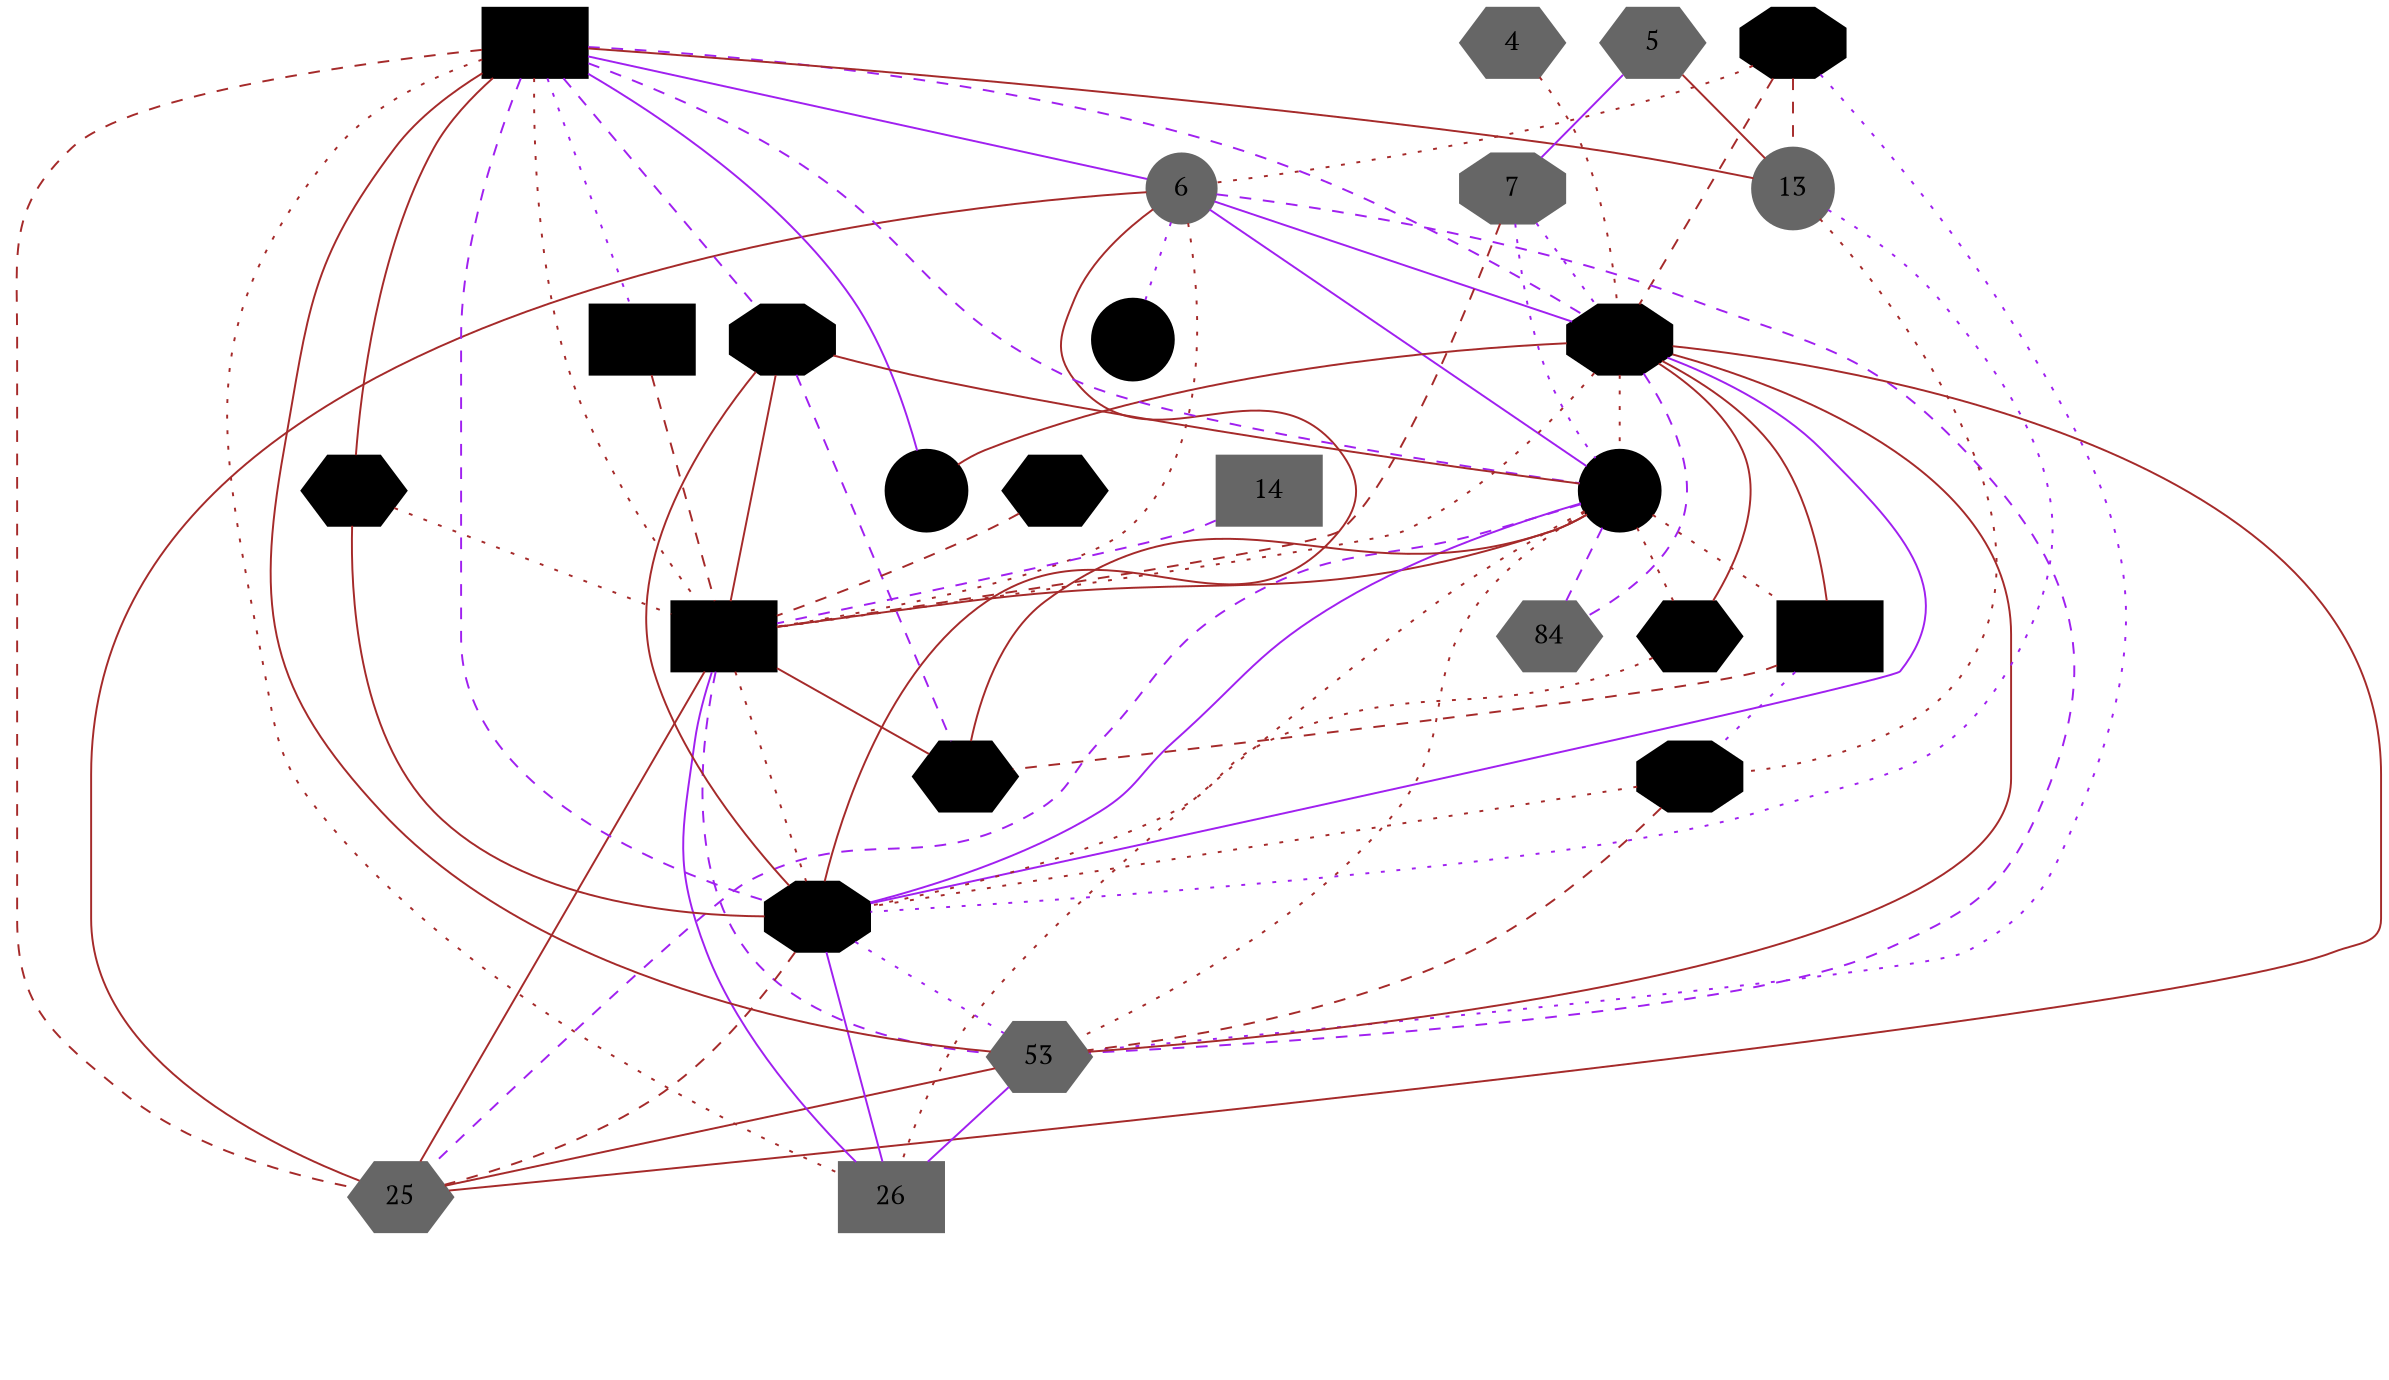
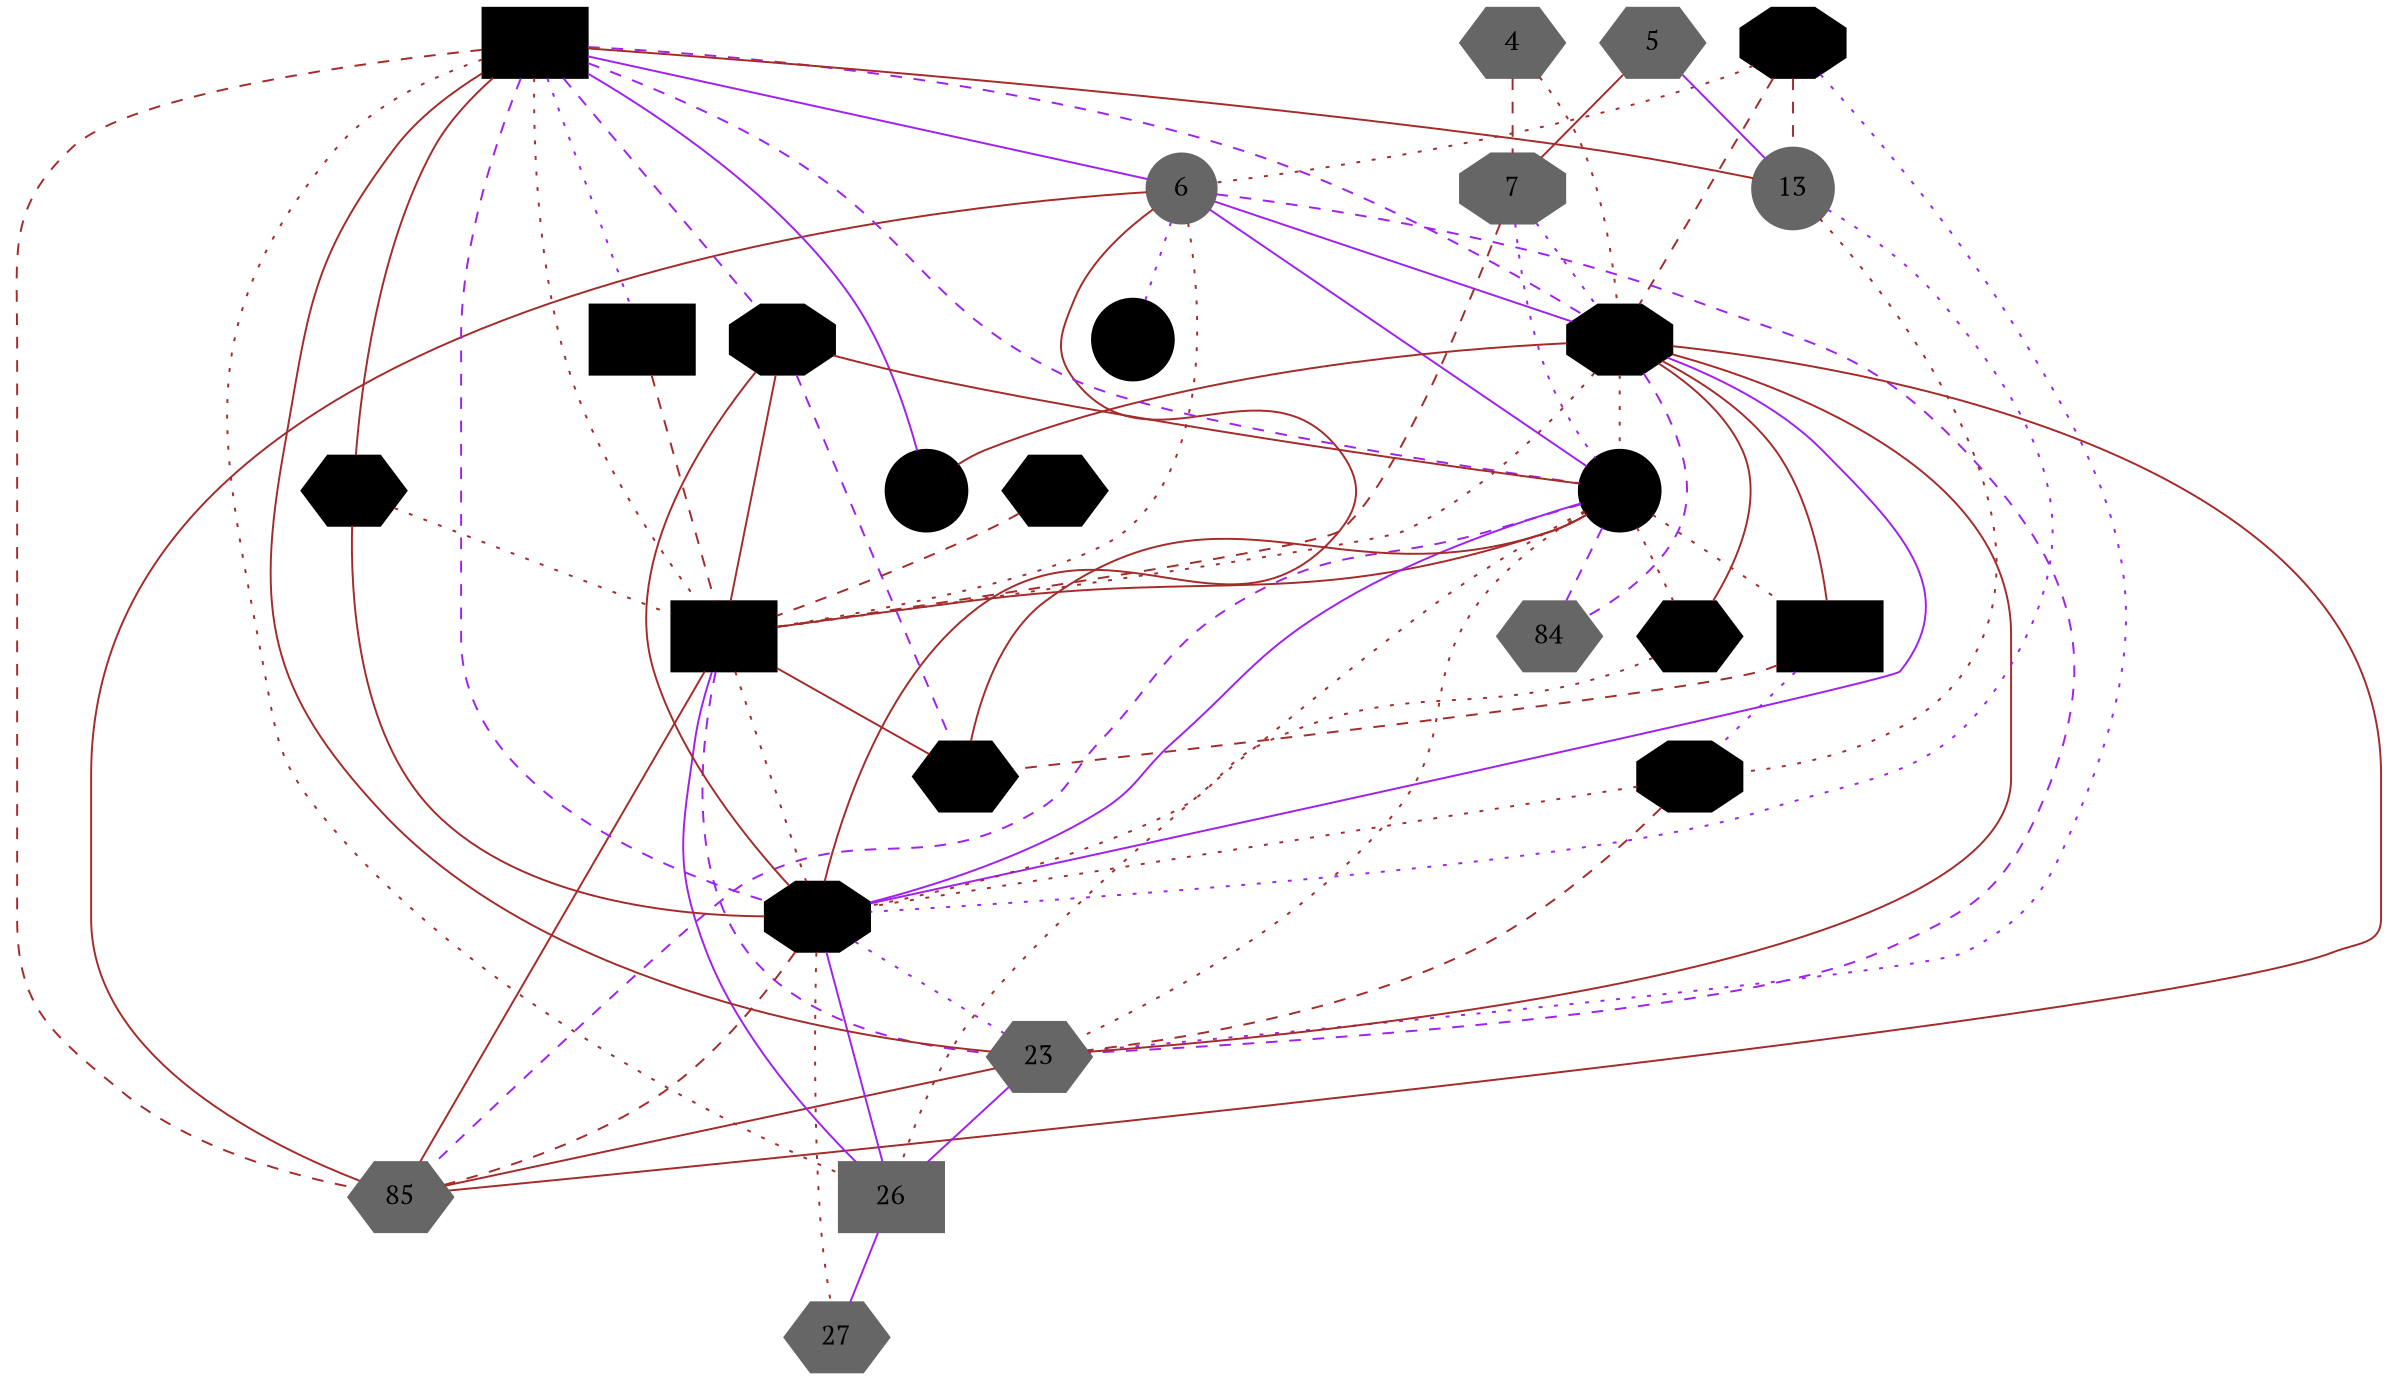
edge "5" -- "7": color purple -> brown
edge "4" -- "7": added
edge "5" -- "13": color brown -> purple
node "14": removed
node "53": label "53" -> "23"
node "25": label "25" -> "85"
node "27": added
